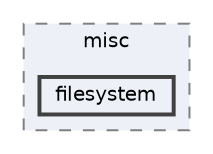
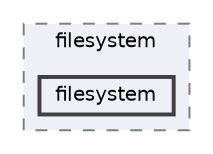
cluster "misc": label "misc" -> "filesystem"
